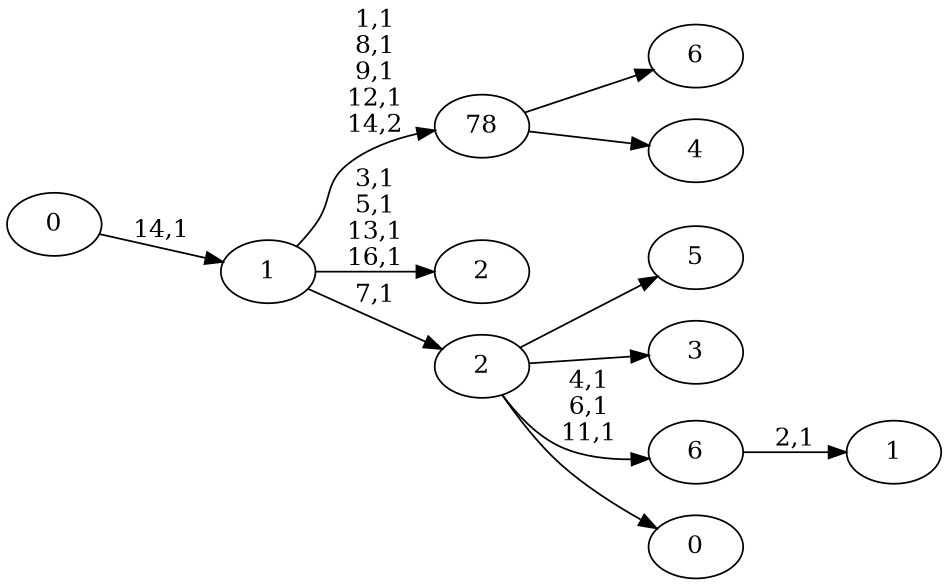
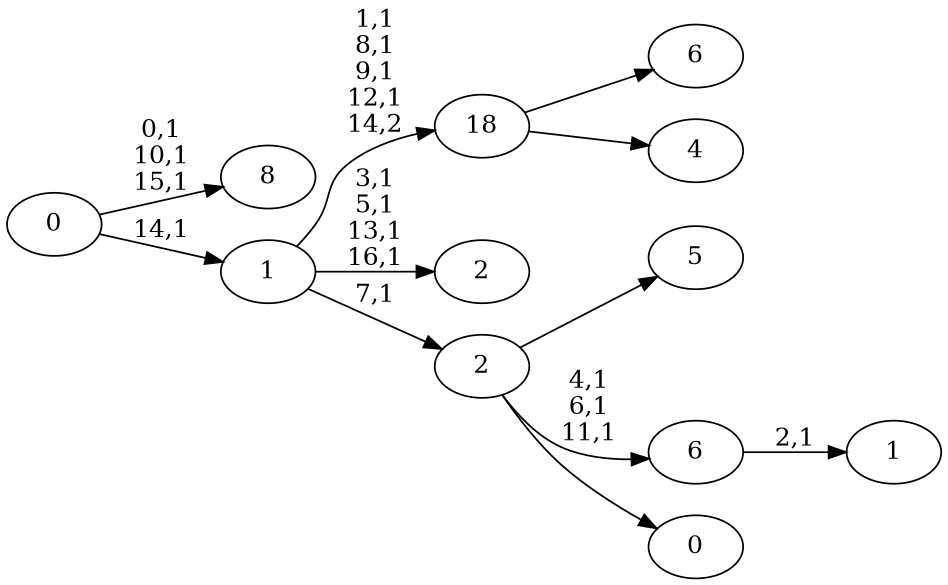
node "78": label "78" -> "18"
node "8": added
node "3": removed
